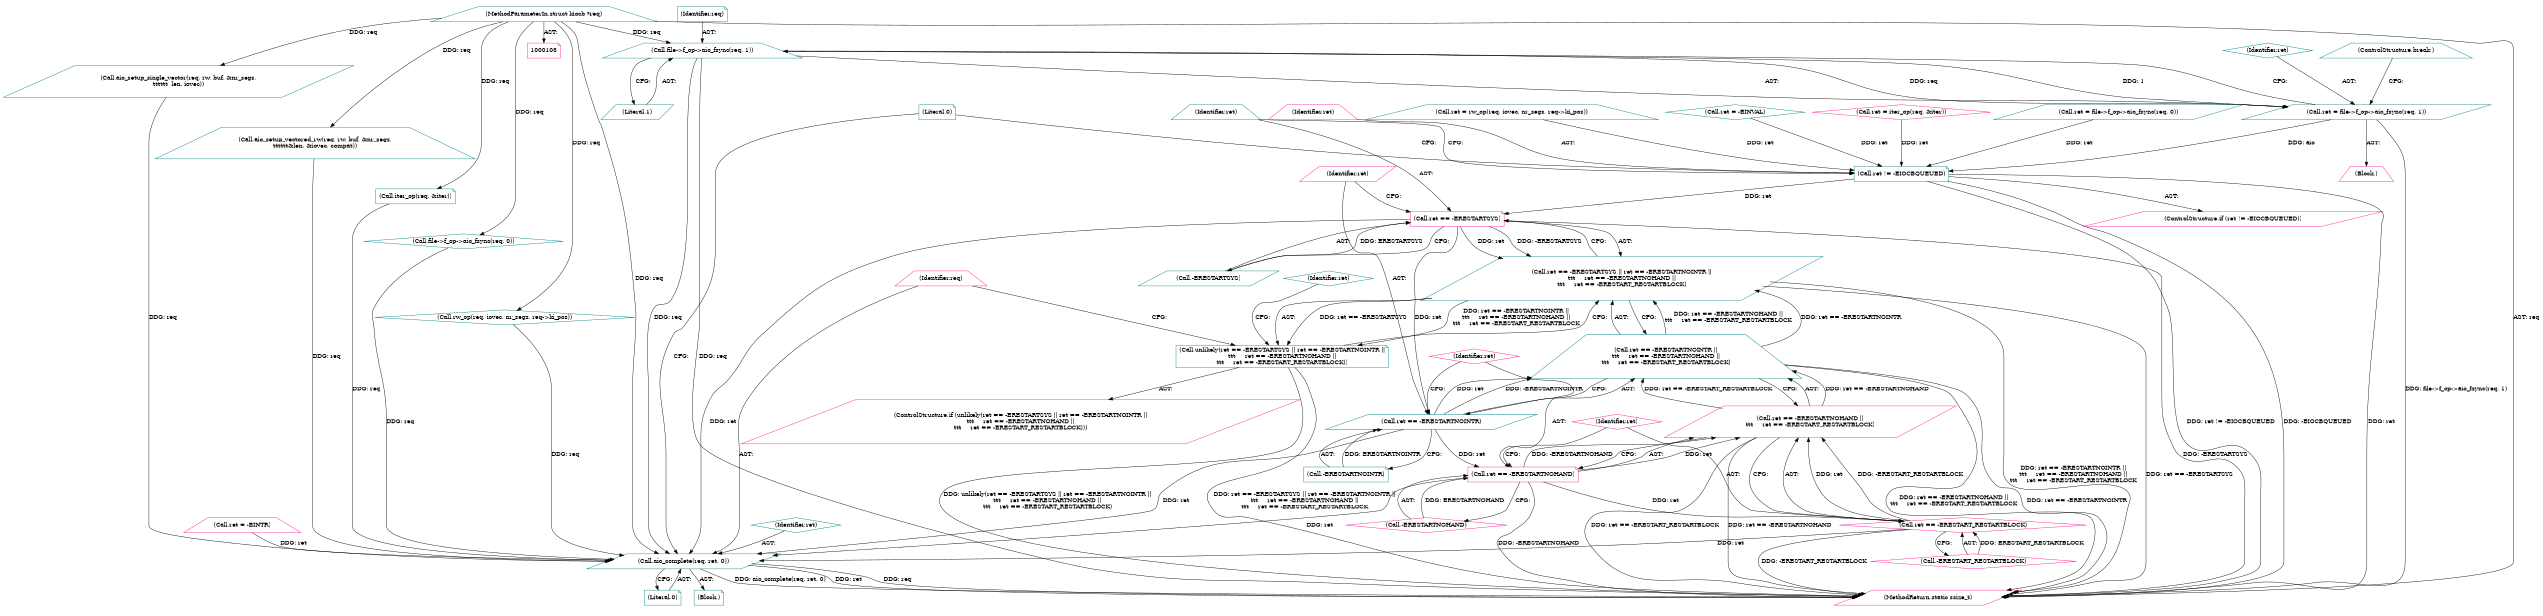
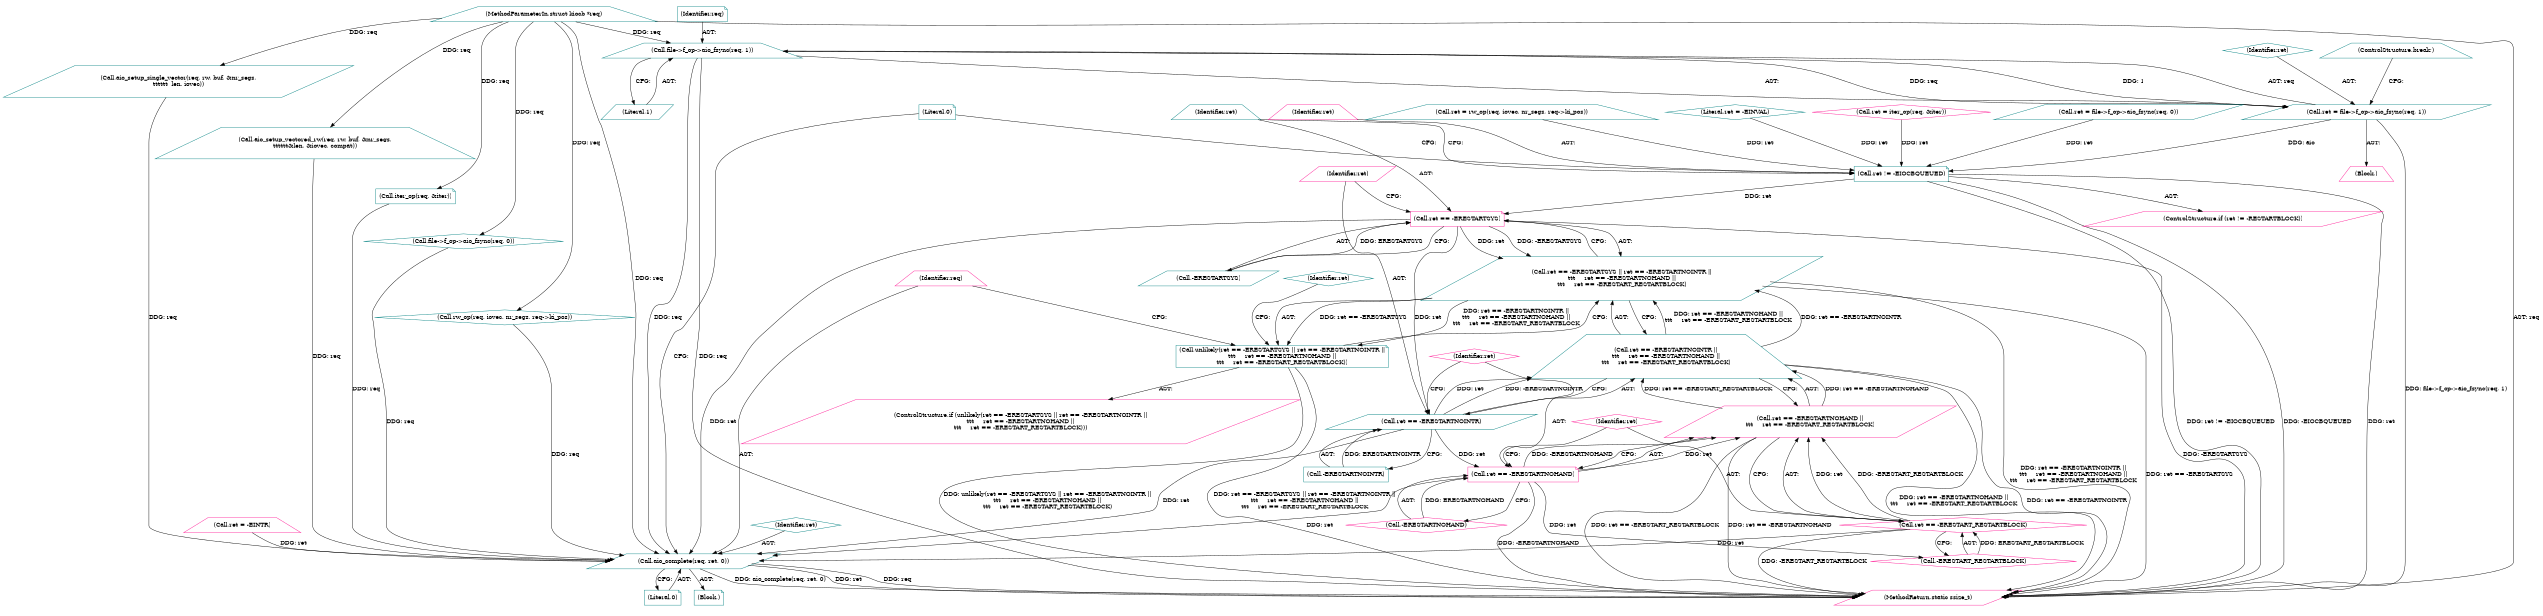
node "1000103": removed
edge "(Call,ret = file->f_op->aio_fsync(req, 1))" -> "(Call,file->f_op->aio_fsync(req, 1))": label "CFG: " -> "AST: req"
node "(Call,ret = -EINVAL)": label "(Call,ret = -EINVAL)" -> "(Literal,ret = -EINVAL)"
node "(ControlStructure,if (ret != -EIOCBQUEUED))": label "(ControlStructure,if (ret != -EIOCBQUEUED))" -> "(ControlStructure,if (ret != -RESTARTBLOCK))"
edge "(Call,ret == -ERESTARTNOHAND)" -> "(Call,ret == -ERESTART_RESTARTBLOCK)": now "(Call,ret == -ERESTARTNOHAND)" -> "(Call,-ERESTART_RESTARTBLOCK)"
